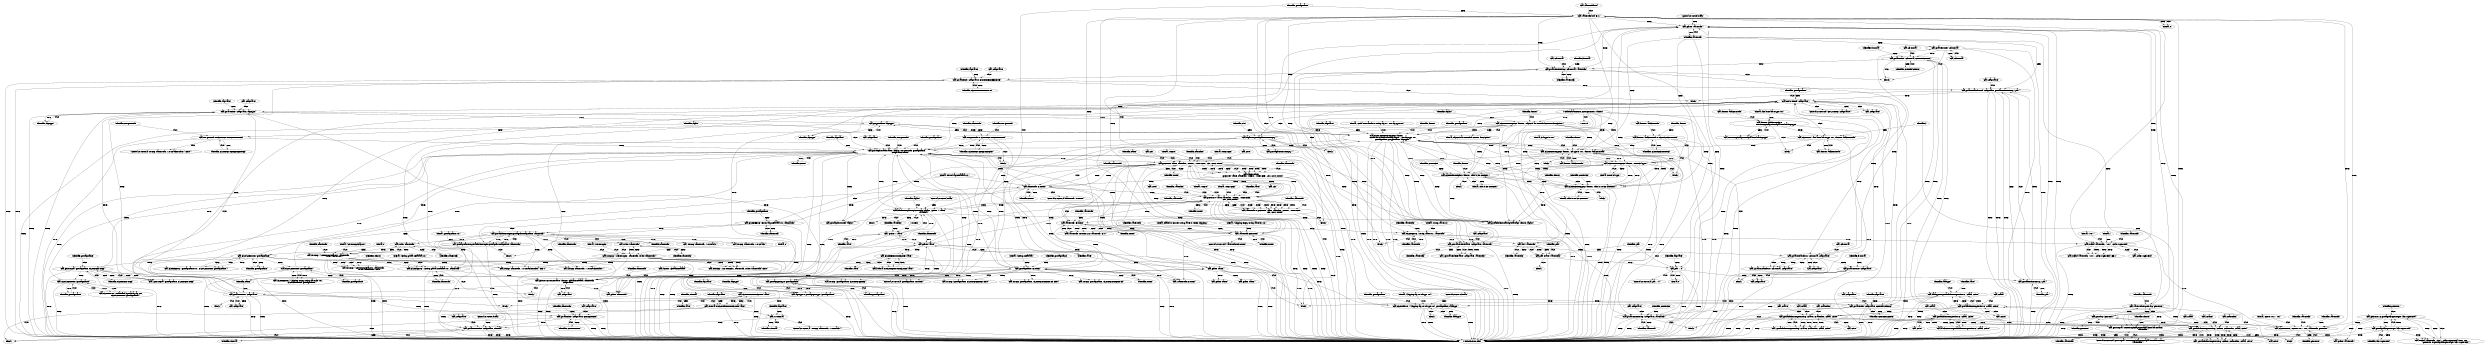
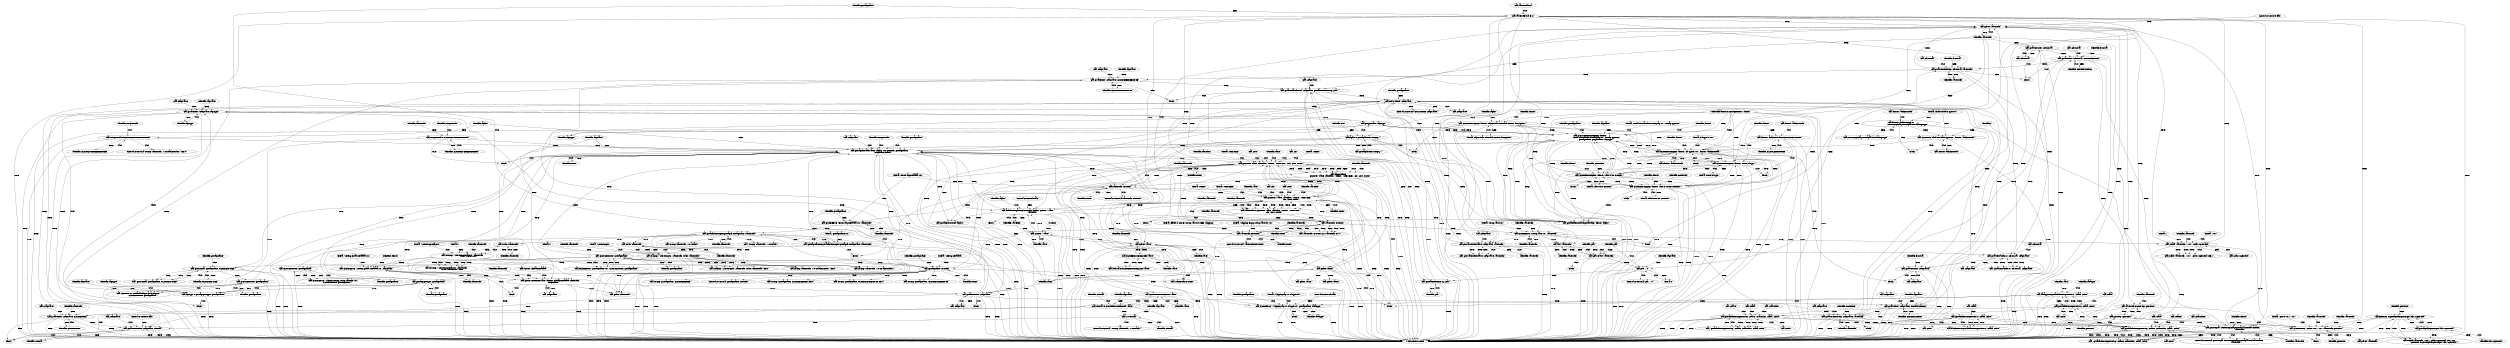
node "(Literal,'0')": removed
node "1000115": removed
